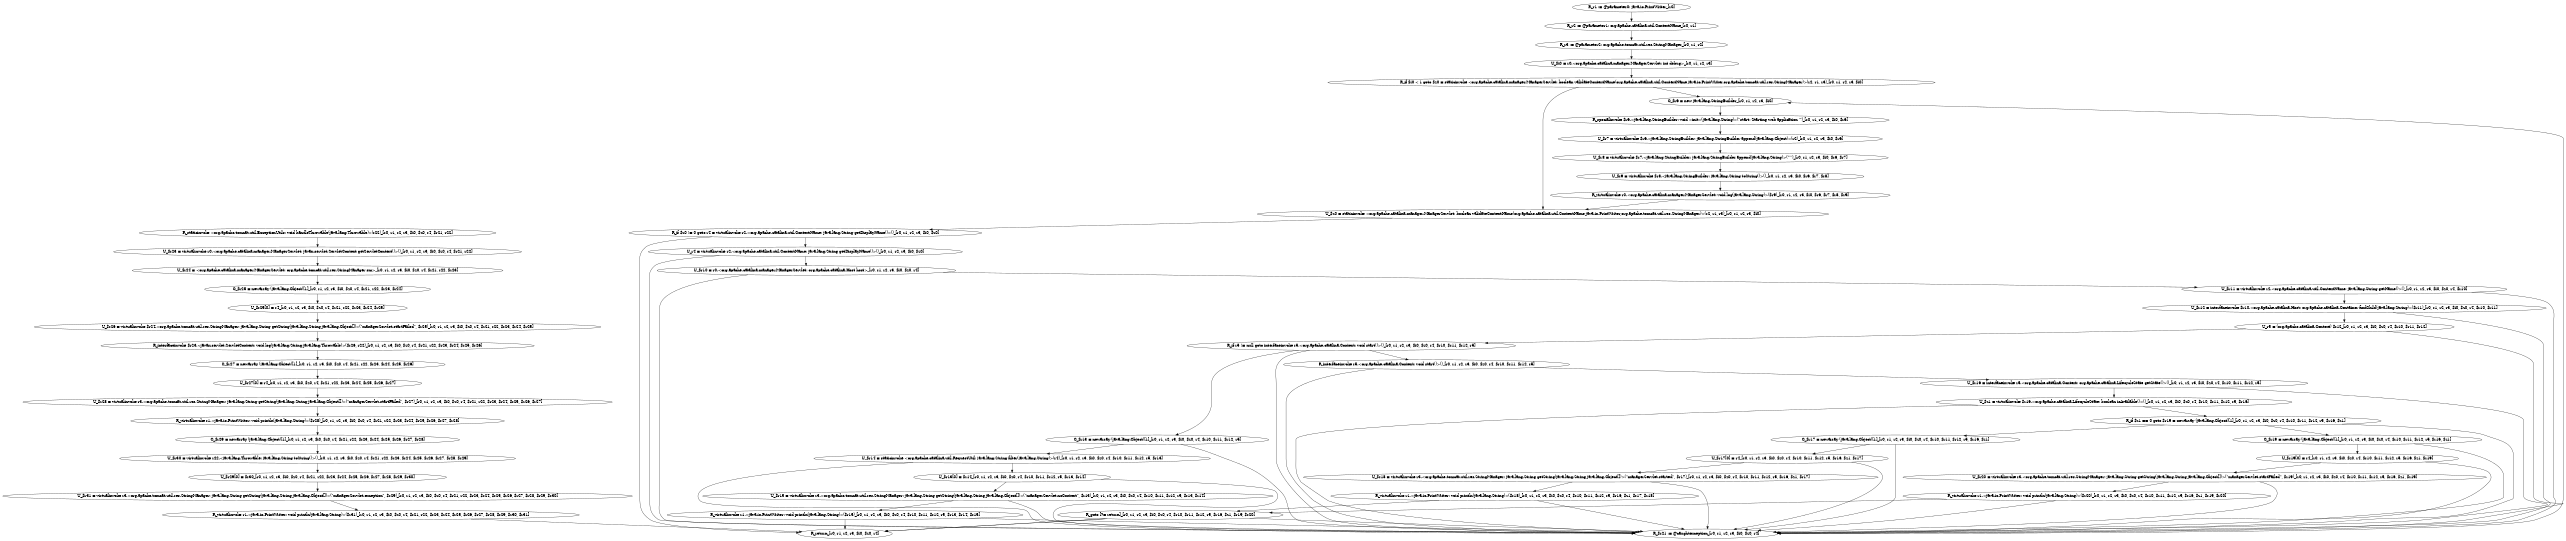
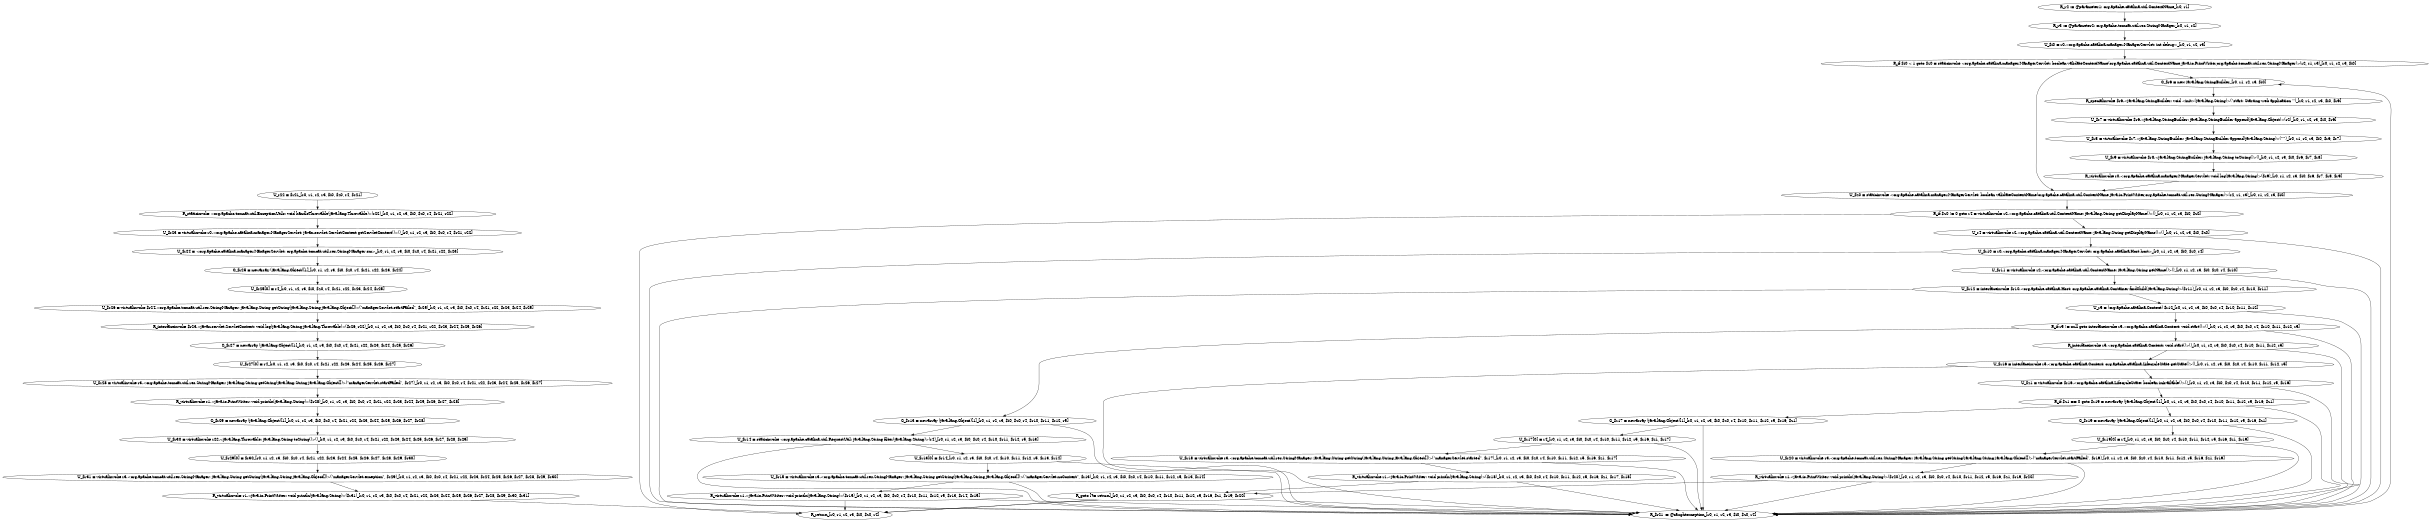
node "R_r1 := @parameter0: java.io.PrintWriter_[r0]": removed
node "U_r22 = $r21_[r0, r1, r2, r3, $i0, $z0, r4, $r21]": added
